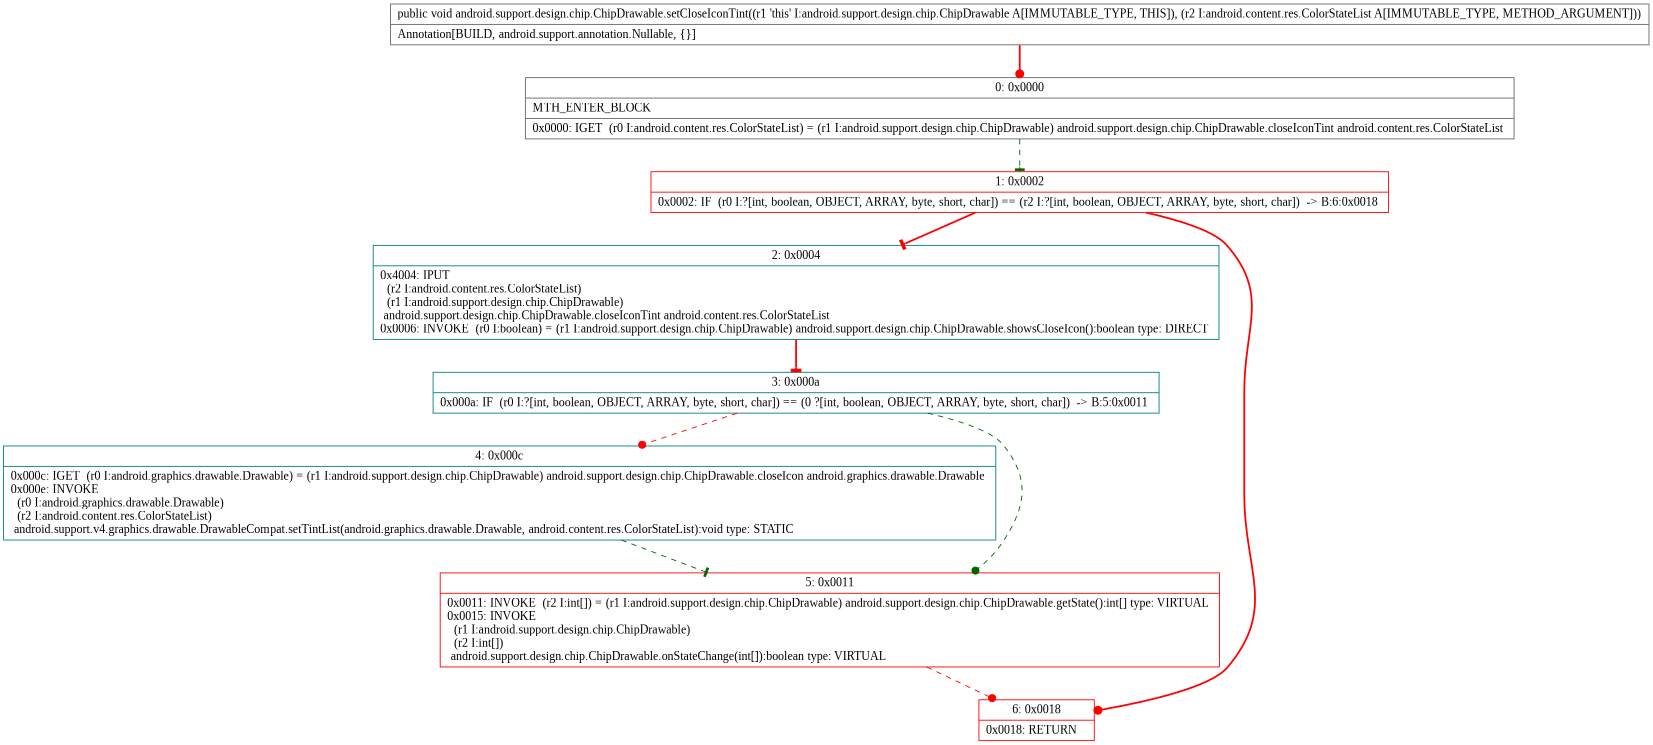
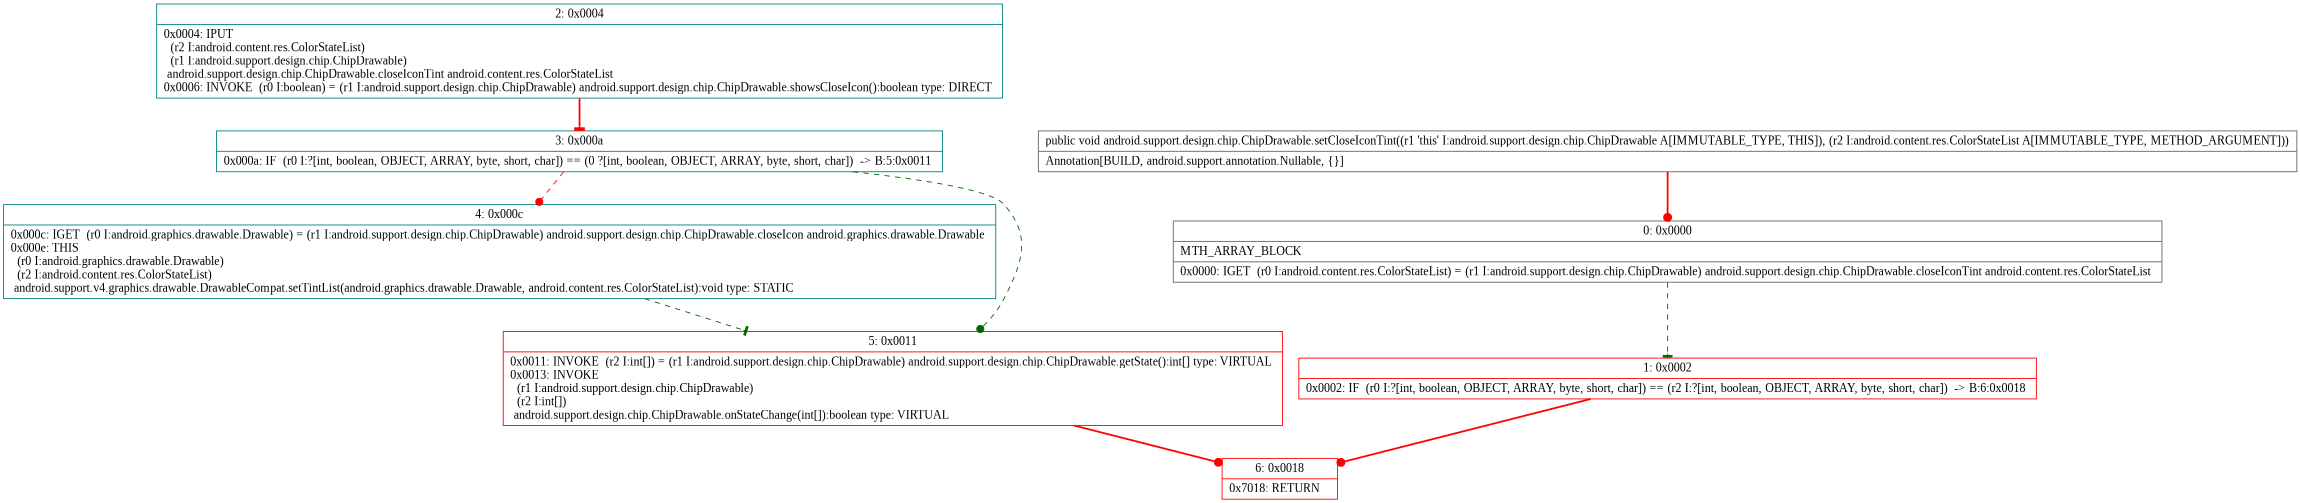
node "0: 0x0000": text "MTH_ENTER_BLOCK" -> "MTH_ARRAY_BLOCK"
edge "1: 0x0002" -> "2: 0x0004": removed
node "2: 0x0004": text "0x4004: IPUT" -> "0x0004: IPUT"
node "4: 0x000c": text "0x000e: INVOKE" -> "0x000e: THIS"
node "5: 0x0011": text "0x0015: INVOKE" -> "0x0013: INVOKE"
edge "5: 0x0011" -> "6: 0x0018": style dashed -> bold
node "6: 0x0018": text "0x0018: RETURN" -> "0x7018: RETURN"
